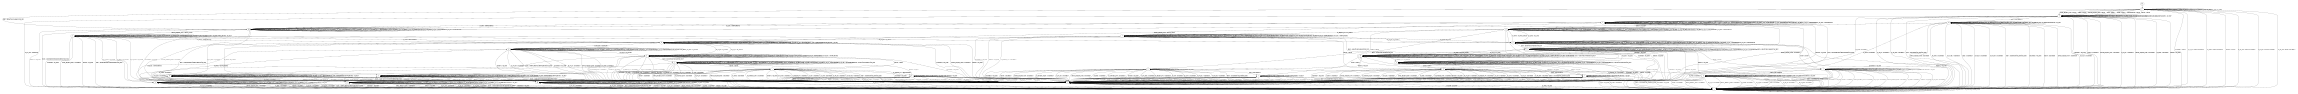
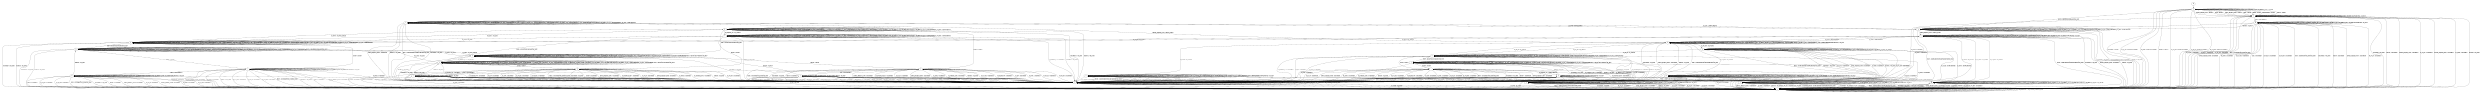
edge "g" -> "i": now "g" -> "d"
